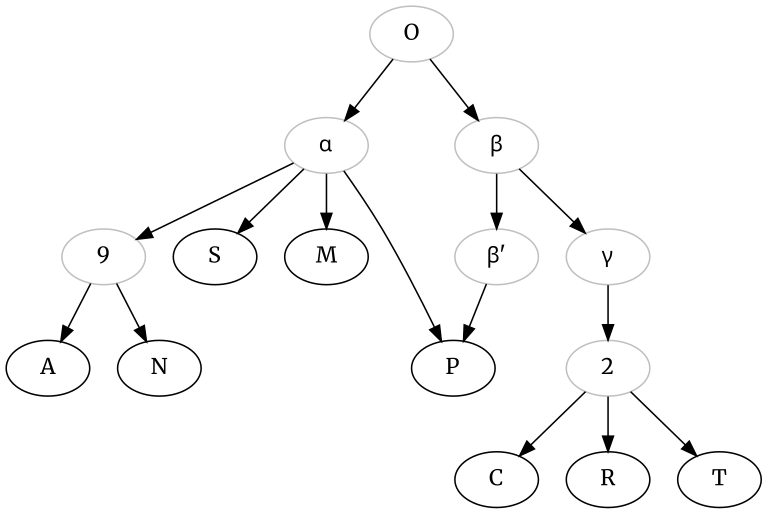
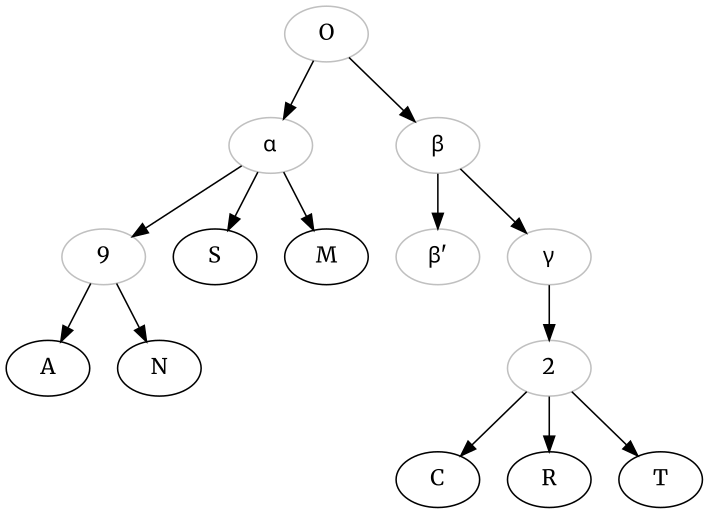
node "P": removed
